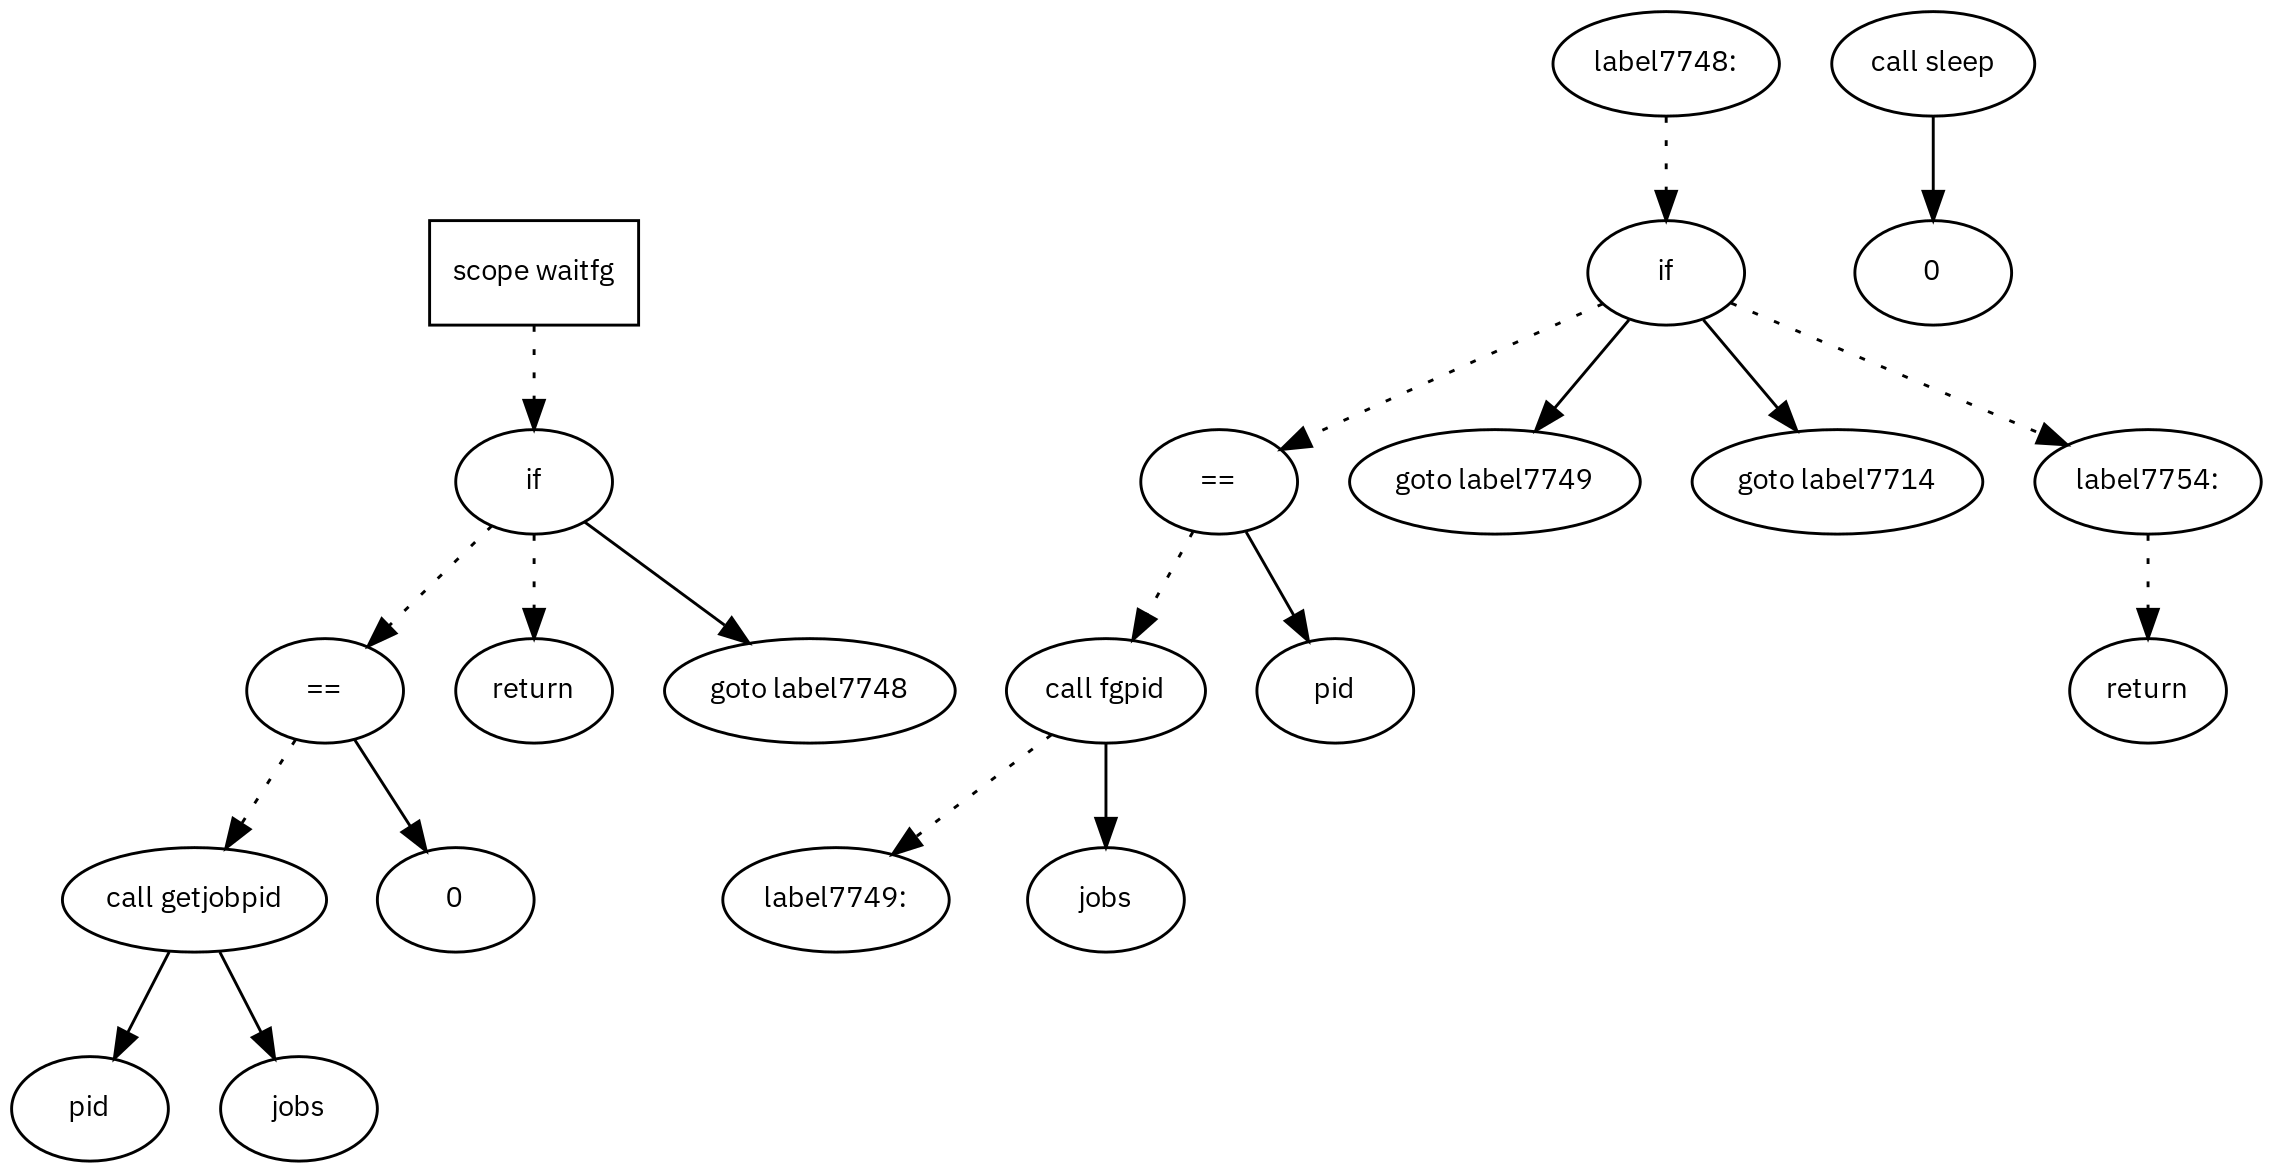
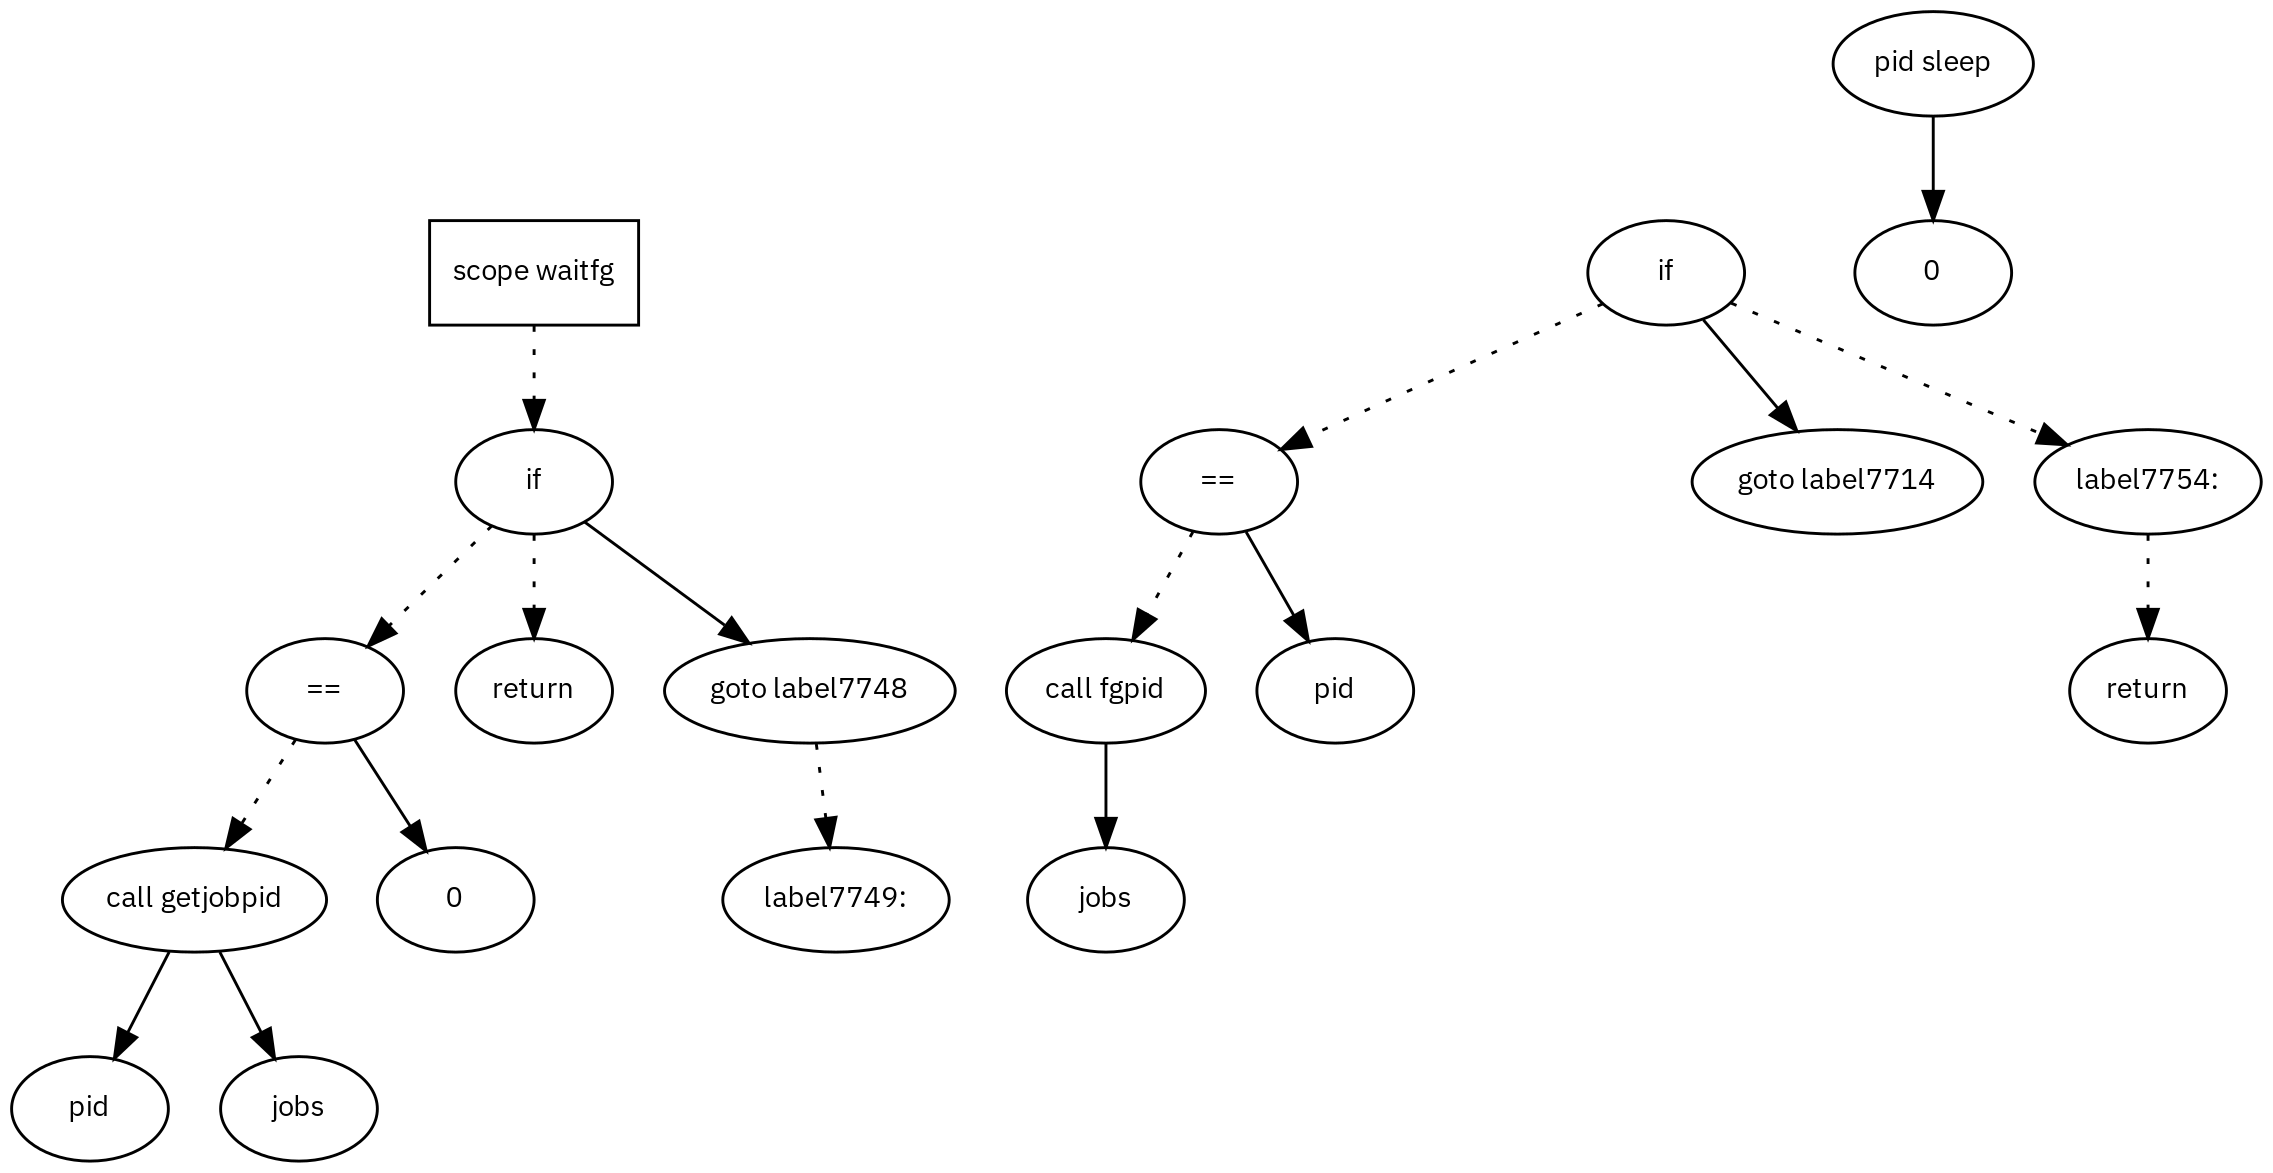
node "label7748:": removed
node "call sleep": label "call sleep" -> "pid sleep"
node "goto label7749": removed
edge "call fgpid" -> "label7749:": now "goto label7748" -> "label7749:"
